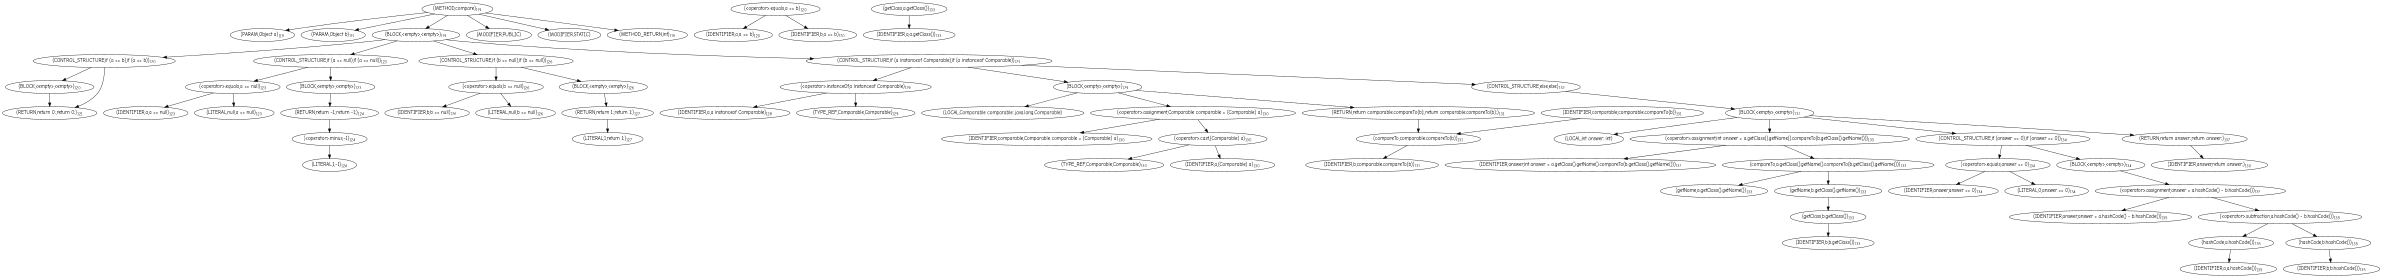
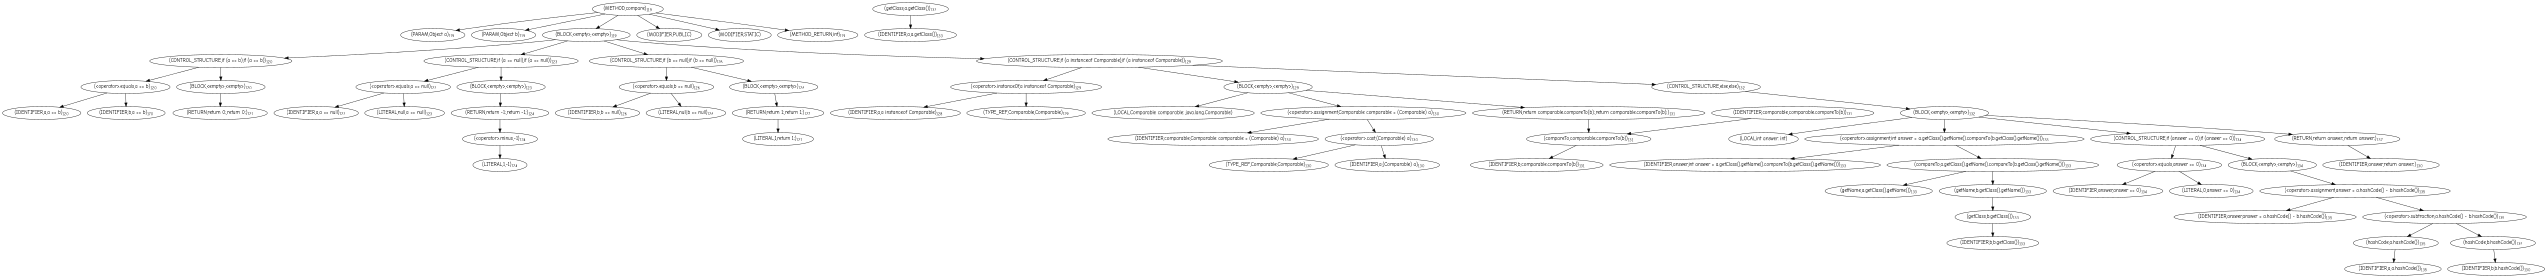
edge "(CONTROL_STRUCTURE,if (a == b),if (a == b))" -> "(RETURN,return 0;,return 0;)": now "(CONTROL_STRUCTURE,if (a == b),if (a == b))" -> "(<operator>.equals,a == b)"
node "(IDENTIFIER,b,b.hashCode())": text "135" -> "130"
